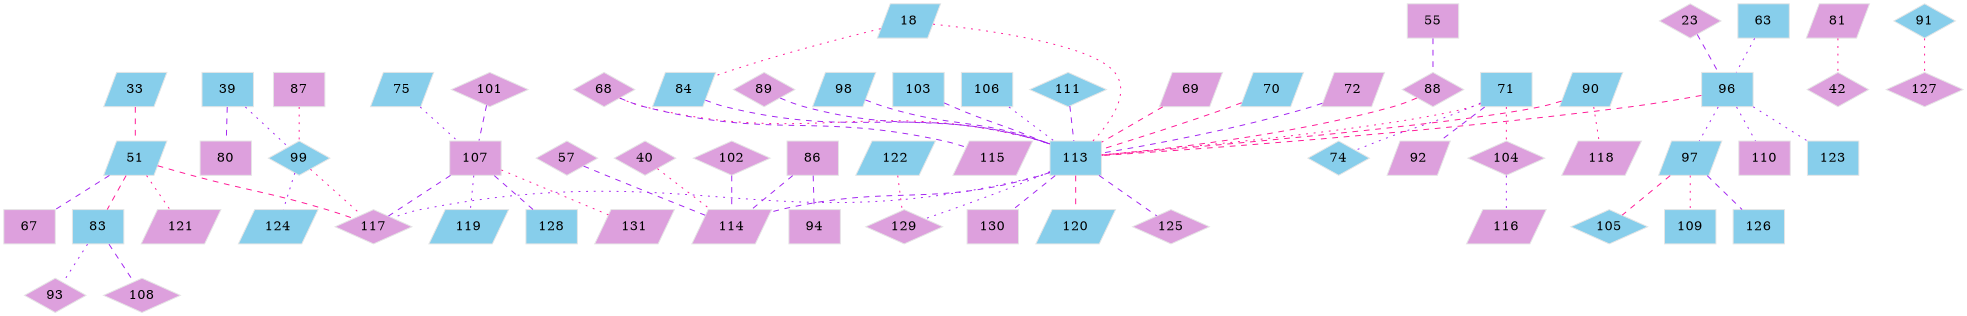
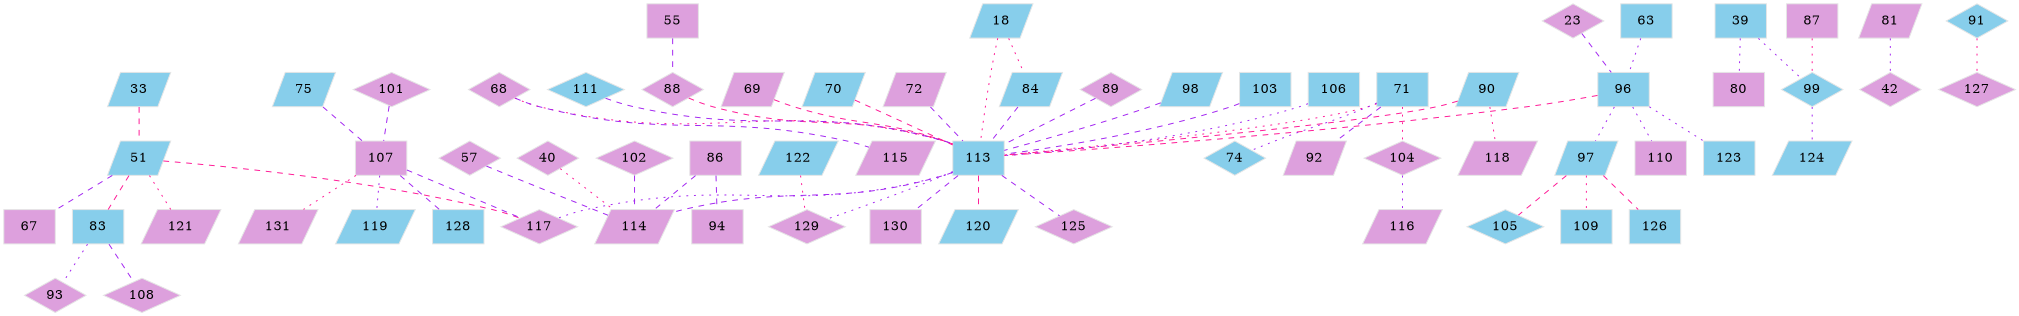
edge "81" -- "42": color deeppink -> purple
edge "39" -- "80": style dashed -> dotted
edge "75" -- "107": style dotted -> dashed
edge "99" -- "117": removed
edge "97" -- "126": color purple -> deeppink
